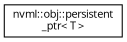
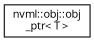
node "nvml::obj::persistent _ptr< T >": label "nvml::obj::persistent _ptr< T >" -> "nvml::obj::obj _ptr< T >"
